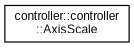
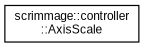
node "controller::controller ::AxisScale": label "controller::controller ::AxisScale" -> "scrimmage::controller ::AxisScale"
